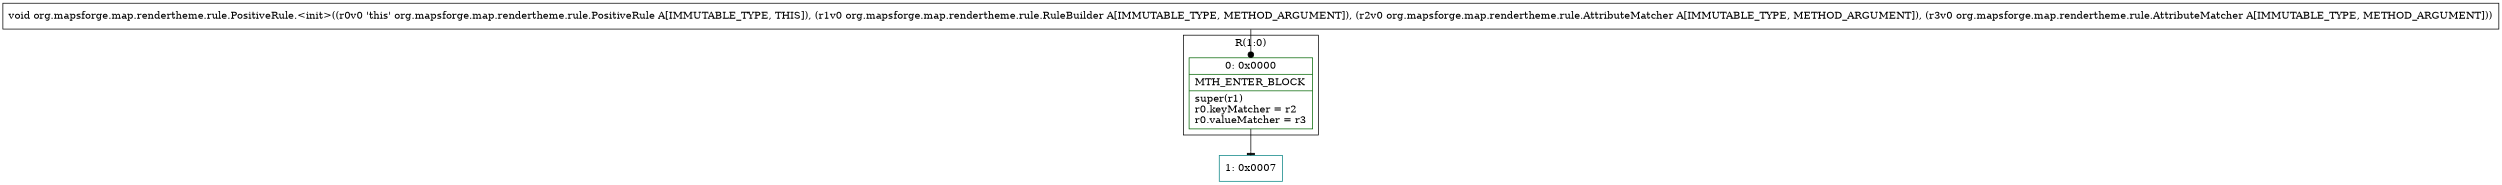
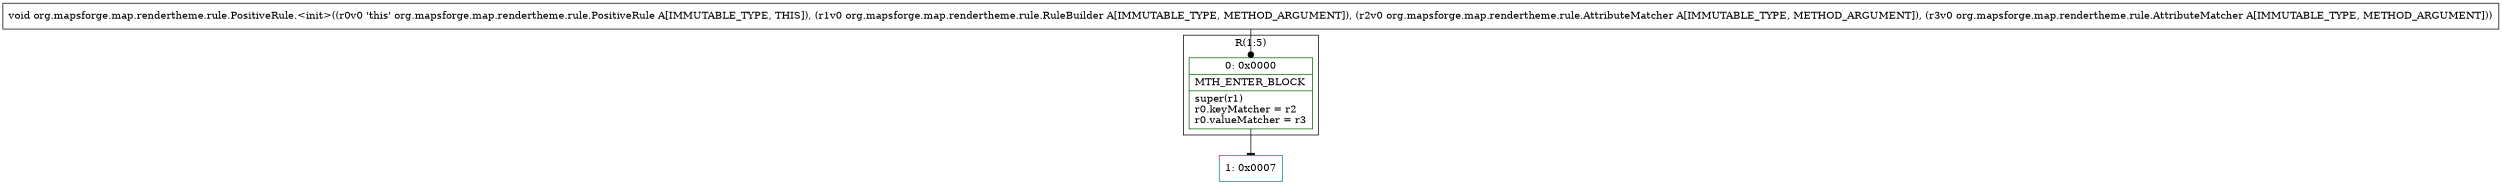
cluster "R(1:0)": label "R(1:0)" -> "R(1:5)"
